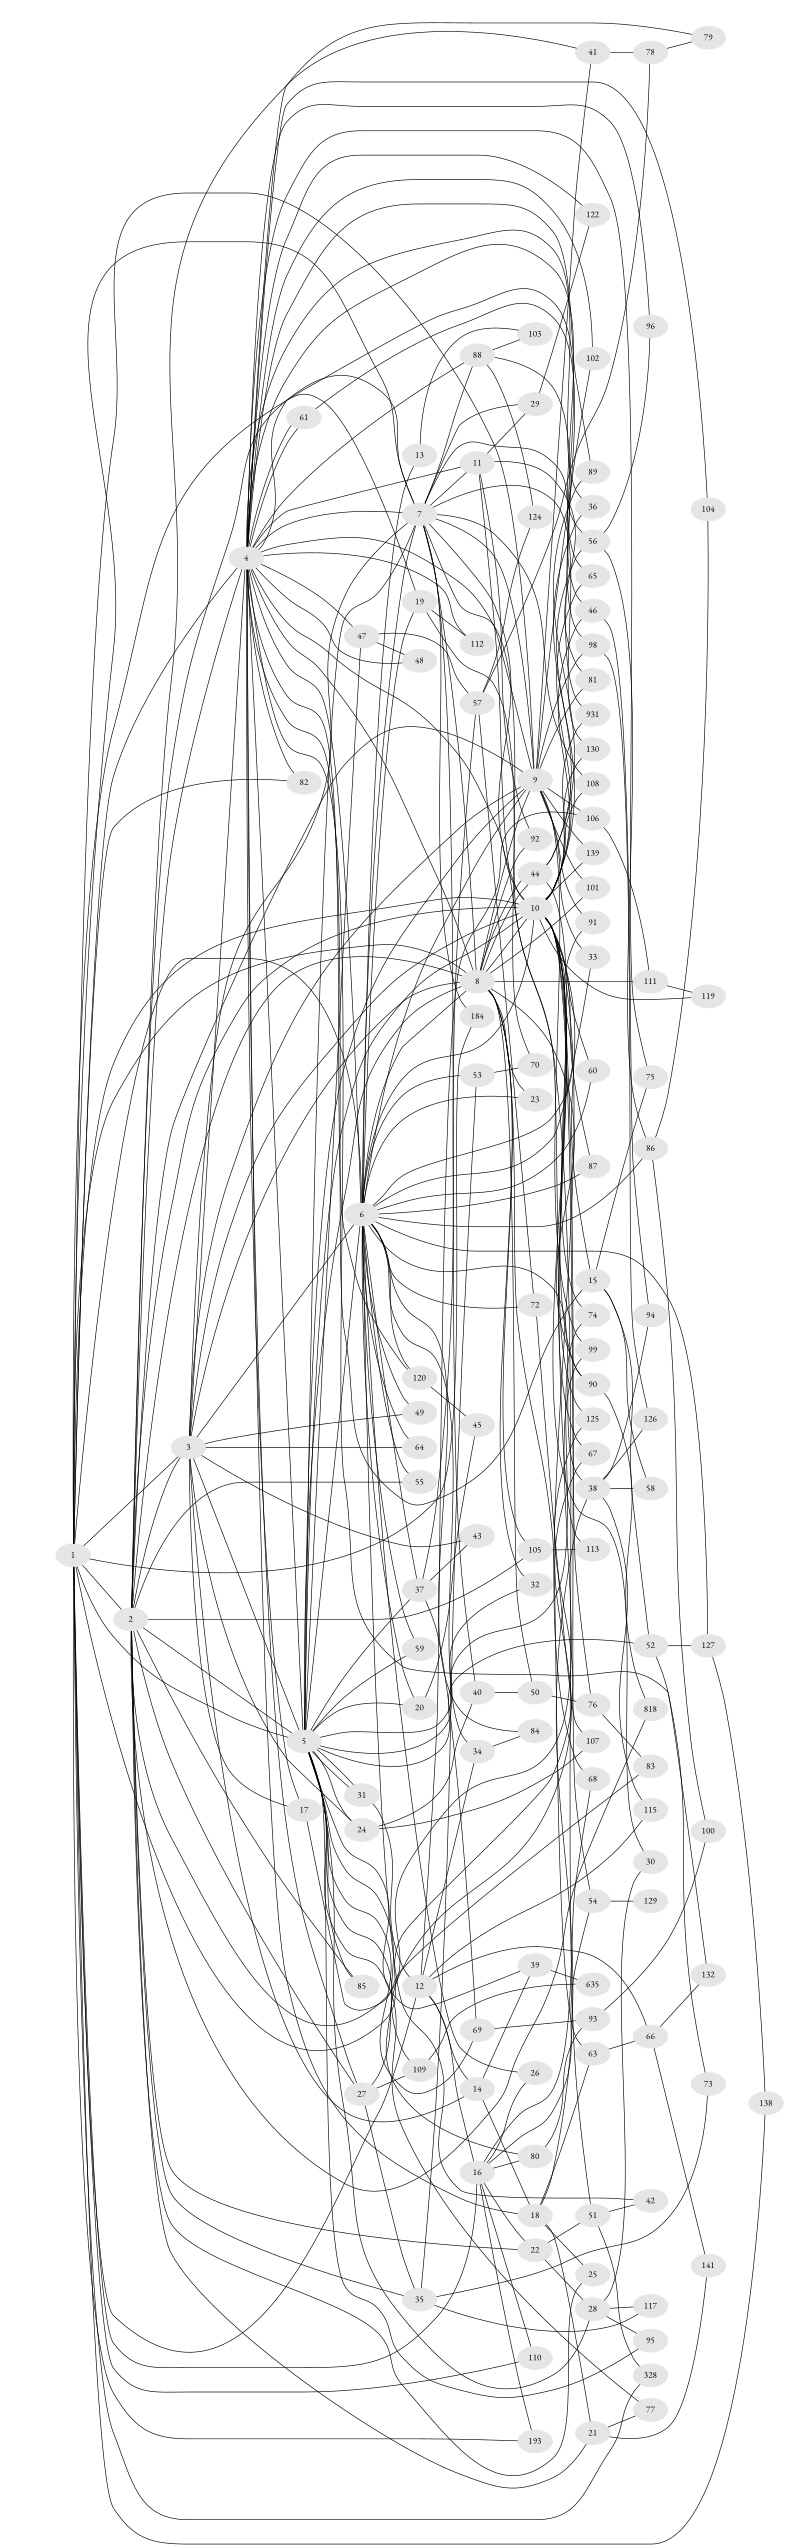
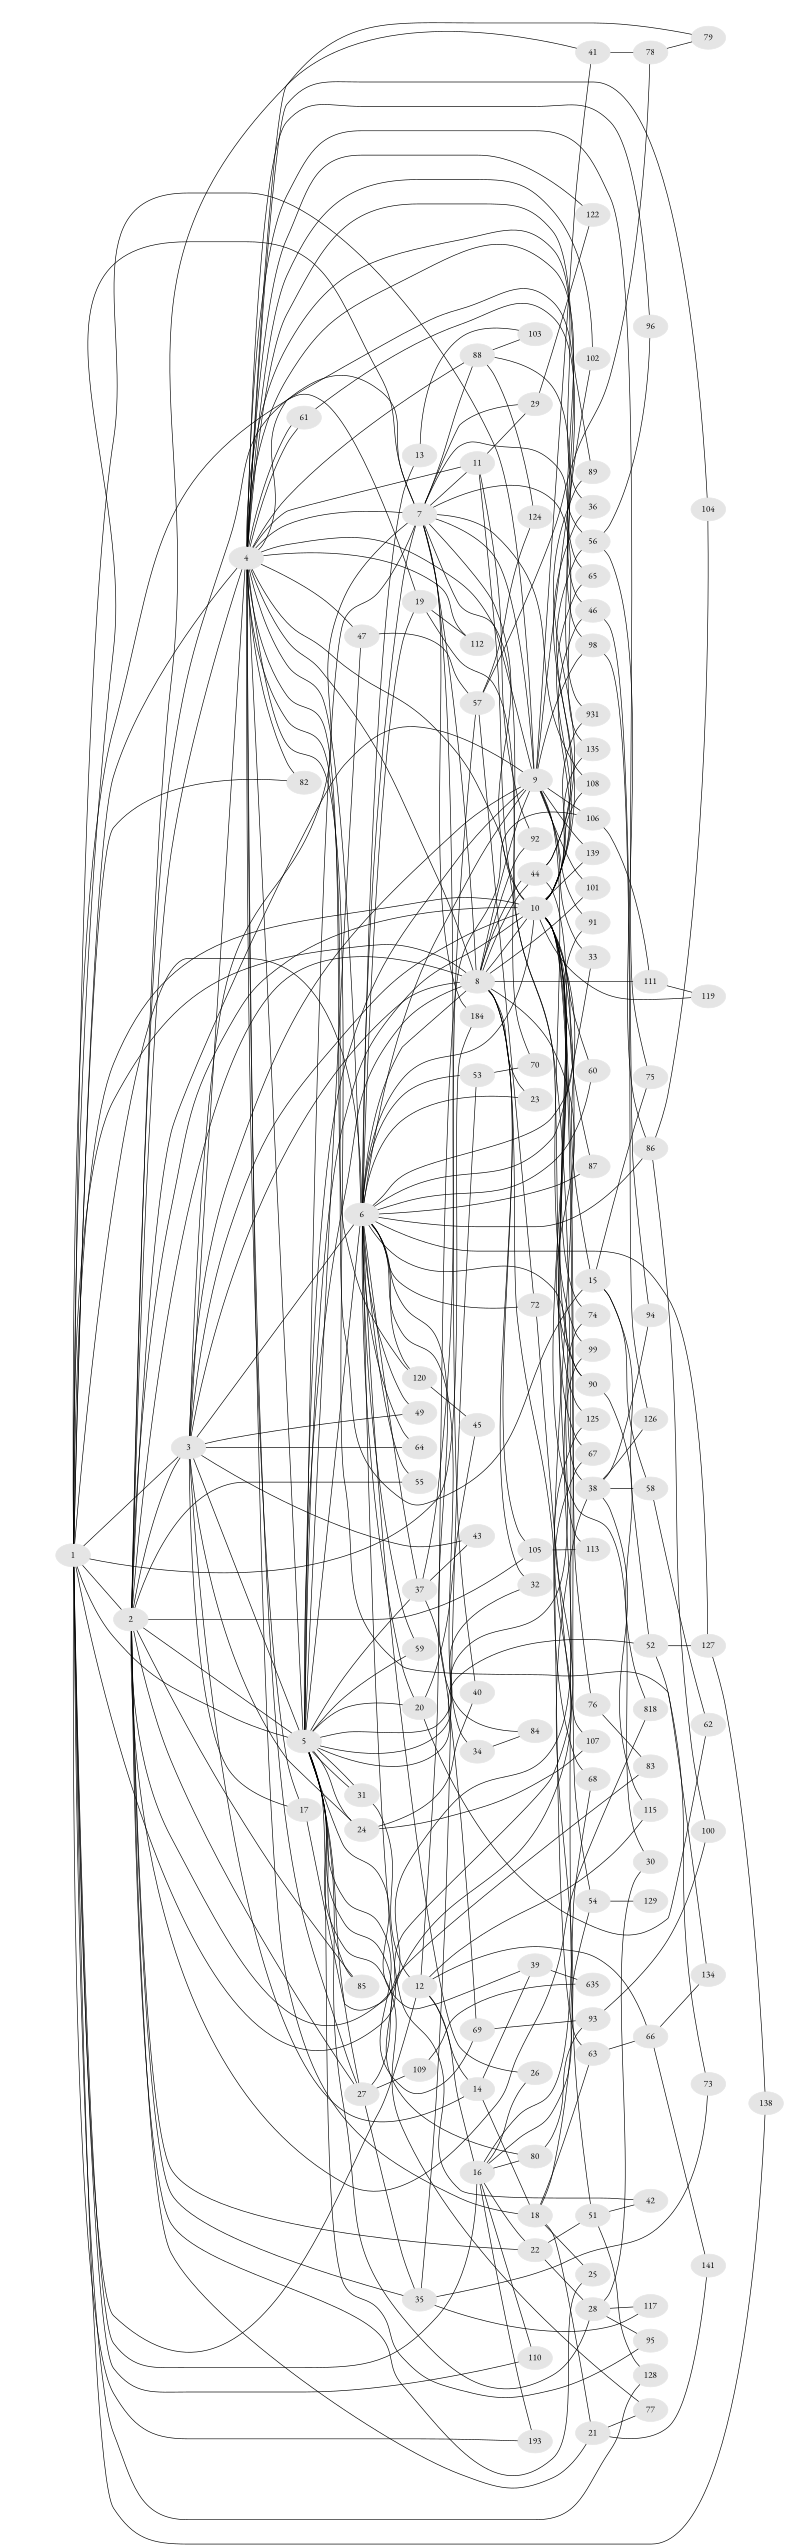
node "48": removed
node "81": removed
node "130": label "130" -> "135"
node "50": removed
node "62": added
edge "34" -- "12": removed
edge "5" -- "109": now "5" -- "27"
node "132": label "132" -> "134"
node "328": label "328" -> "128"
